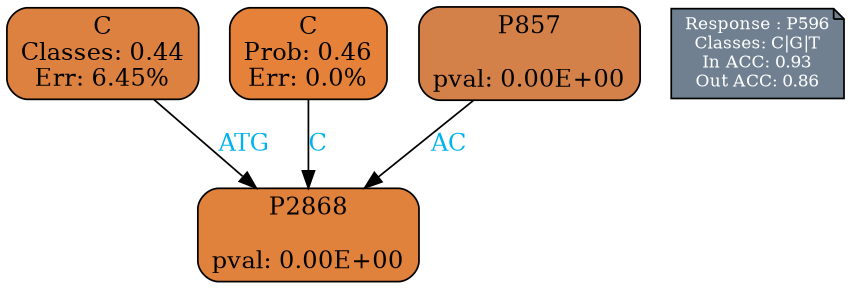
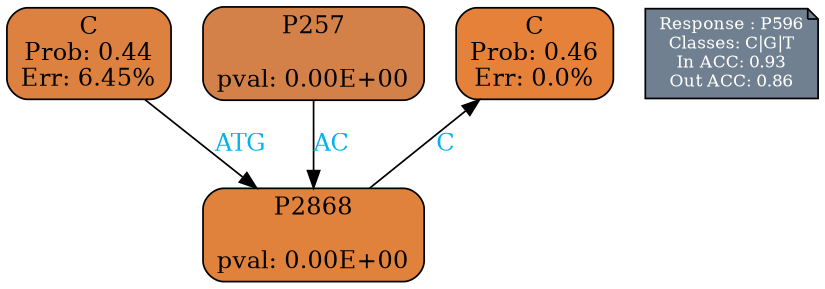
node "C Classes: 0.44 Err: 6.45%": label "C Classes: 0.44 Err: 6.45%" -> "C Prob: 0.44 Err: 6.45%"
node "P857 pval: 0.00E+00": label "P857 pval: 0.00E+00" -> "P257 pval: 0.00E+00"
edge "C Prob: 0.46 Err: 0.0%" -> "P2868 pval: 0.00E+00": reversed
